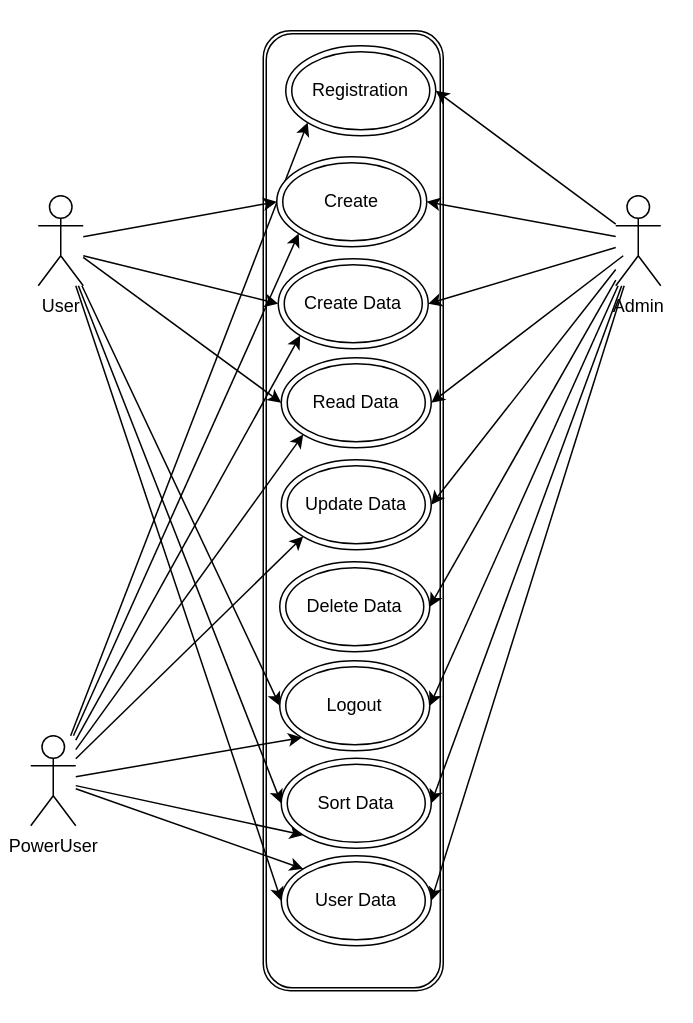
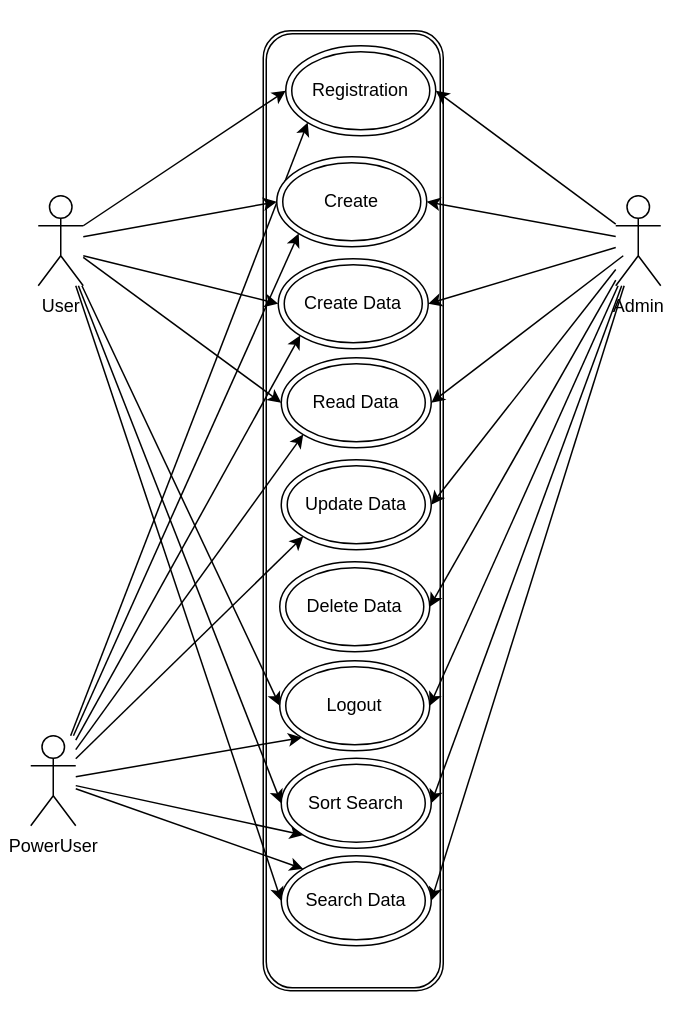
edge "User" -> "Registration": added
node "Sort Data": label "Sort Data" -> "Sort Search"
node "User Data": label "User Data" -> "Search Data"
